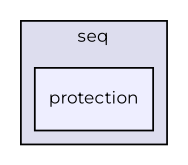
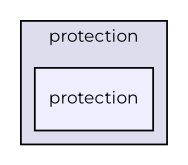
cluster "seq": label "seq" -> "protection"
